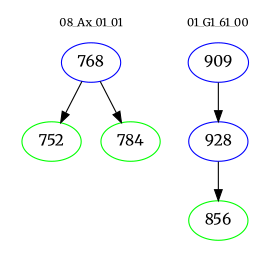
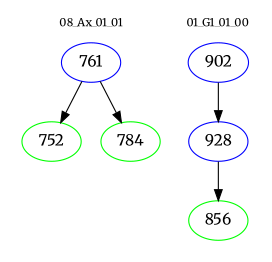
cluster "01_G1_61_00": label "01_G1_61_00" -> "01_G1_01_00"
node "768": label "768" -> "761"
node "909": label "909" -> "902"
